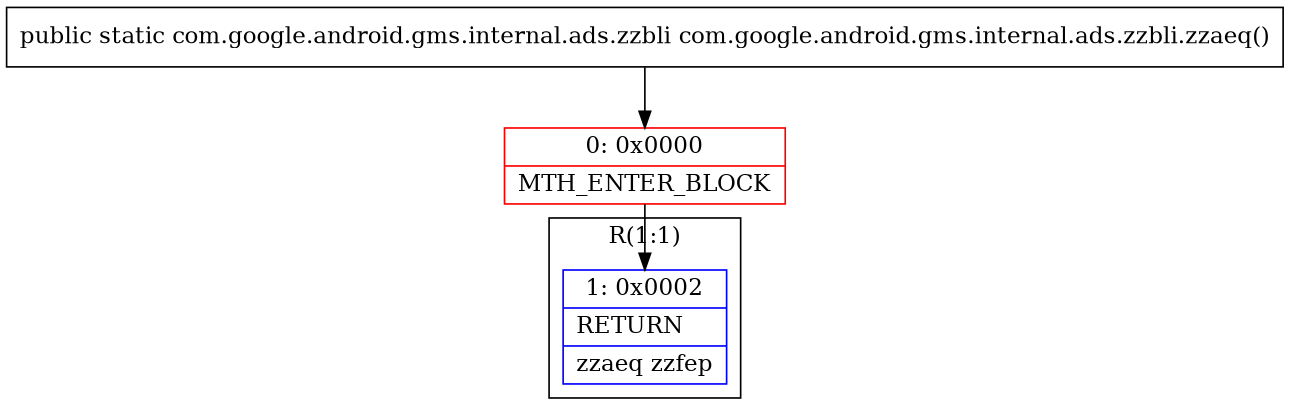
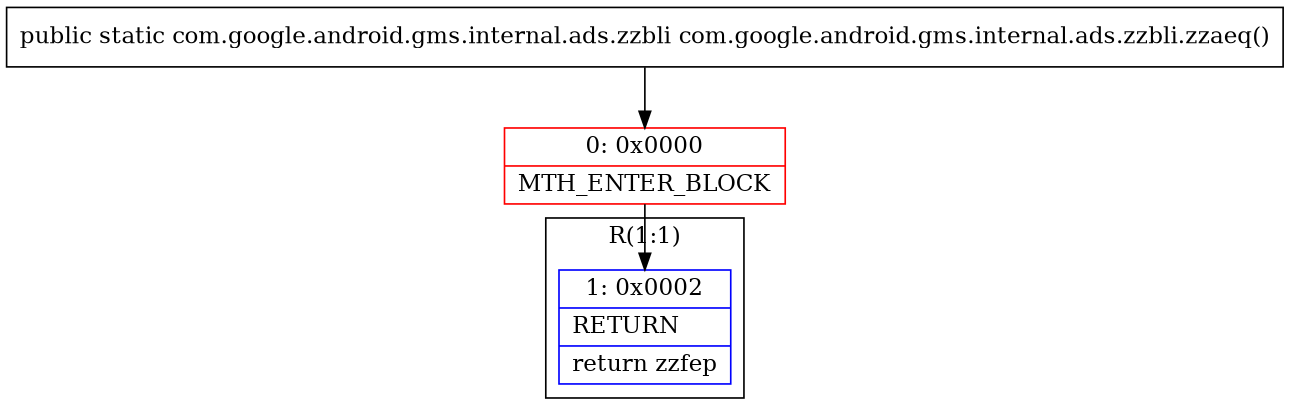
node "1: 0x0002": text "zzaeq zzfep" -> "return zzfep"
